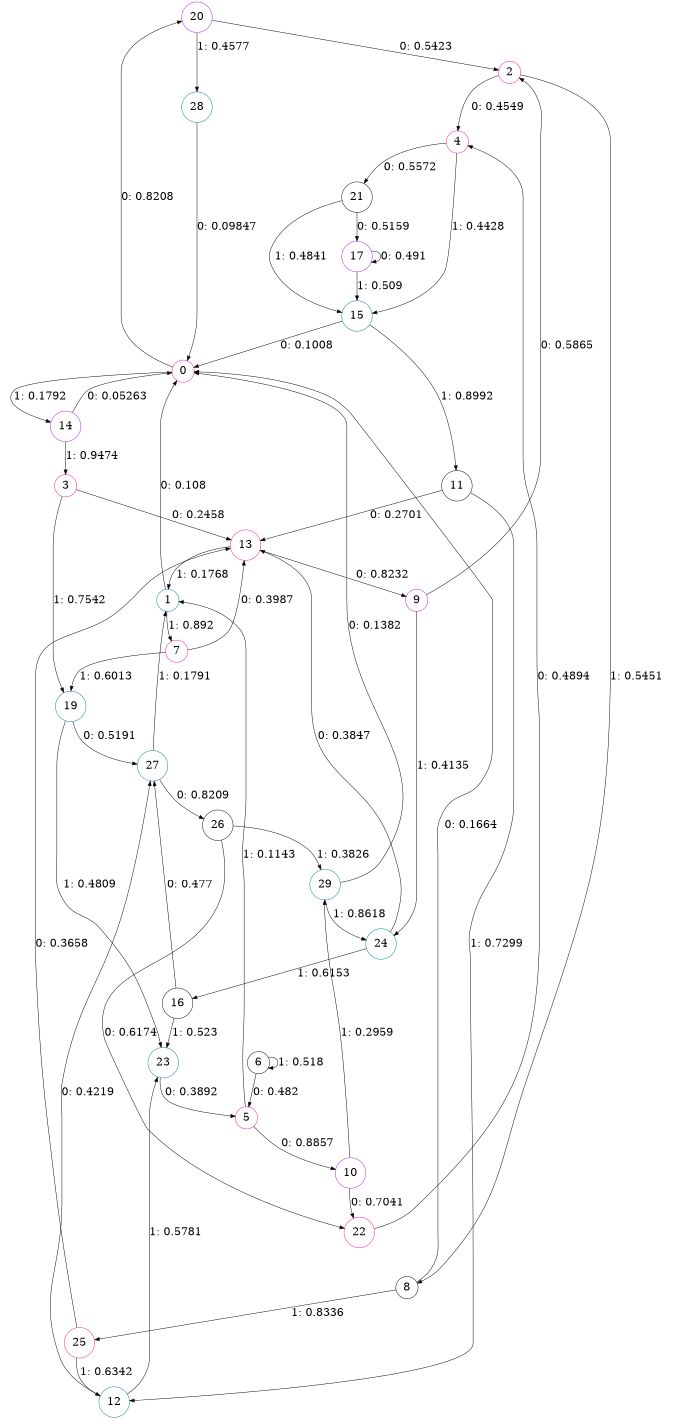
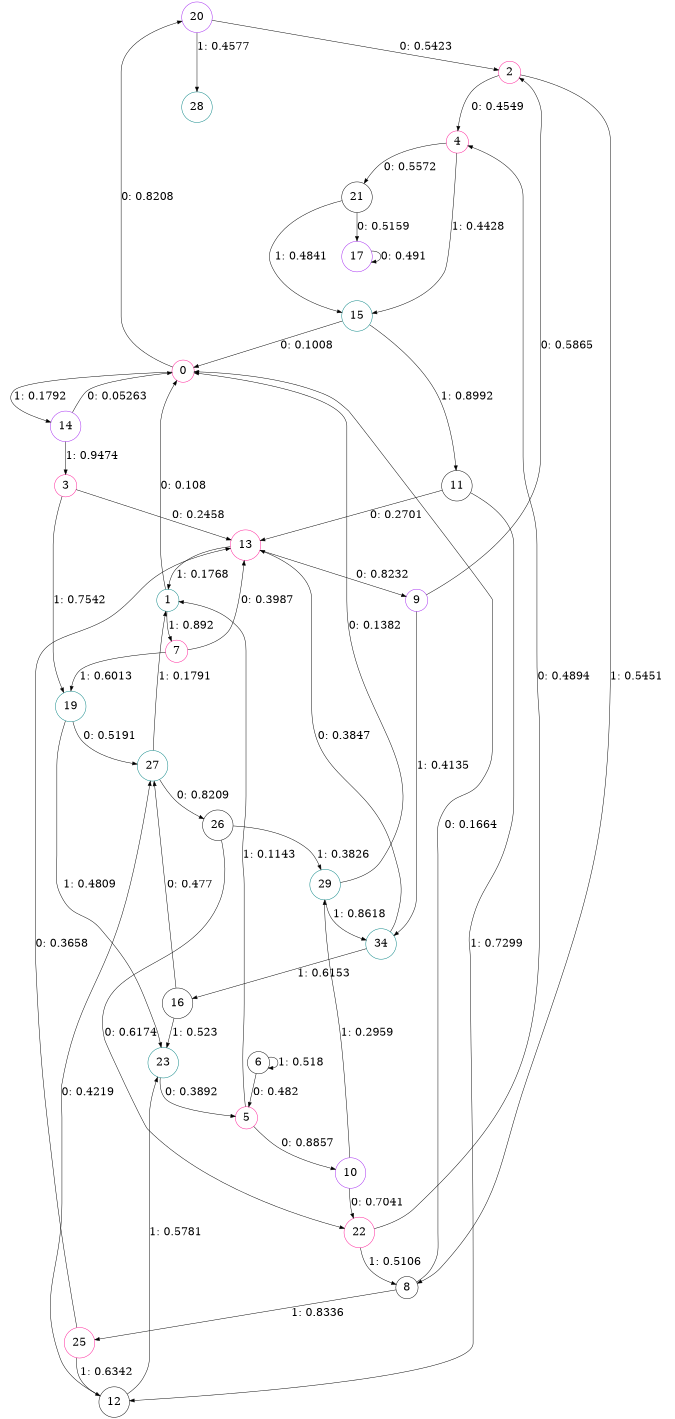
edge "28" -> "0": removed, label "0: 0.09847"
edge "17" -> "15": removed, label "1: 0.509"
node "24": label "24" -> "34"
edge "22" -> "8": added, label "1: 0.5106"
node "12": color teal -> black
